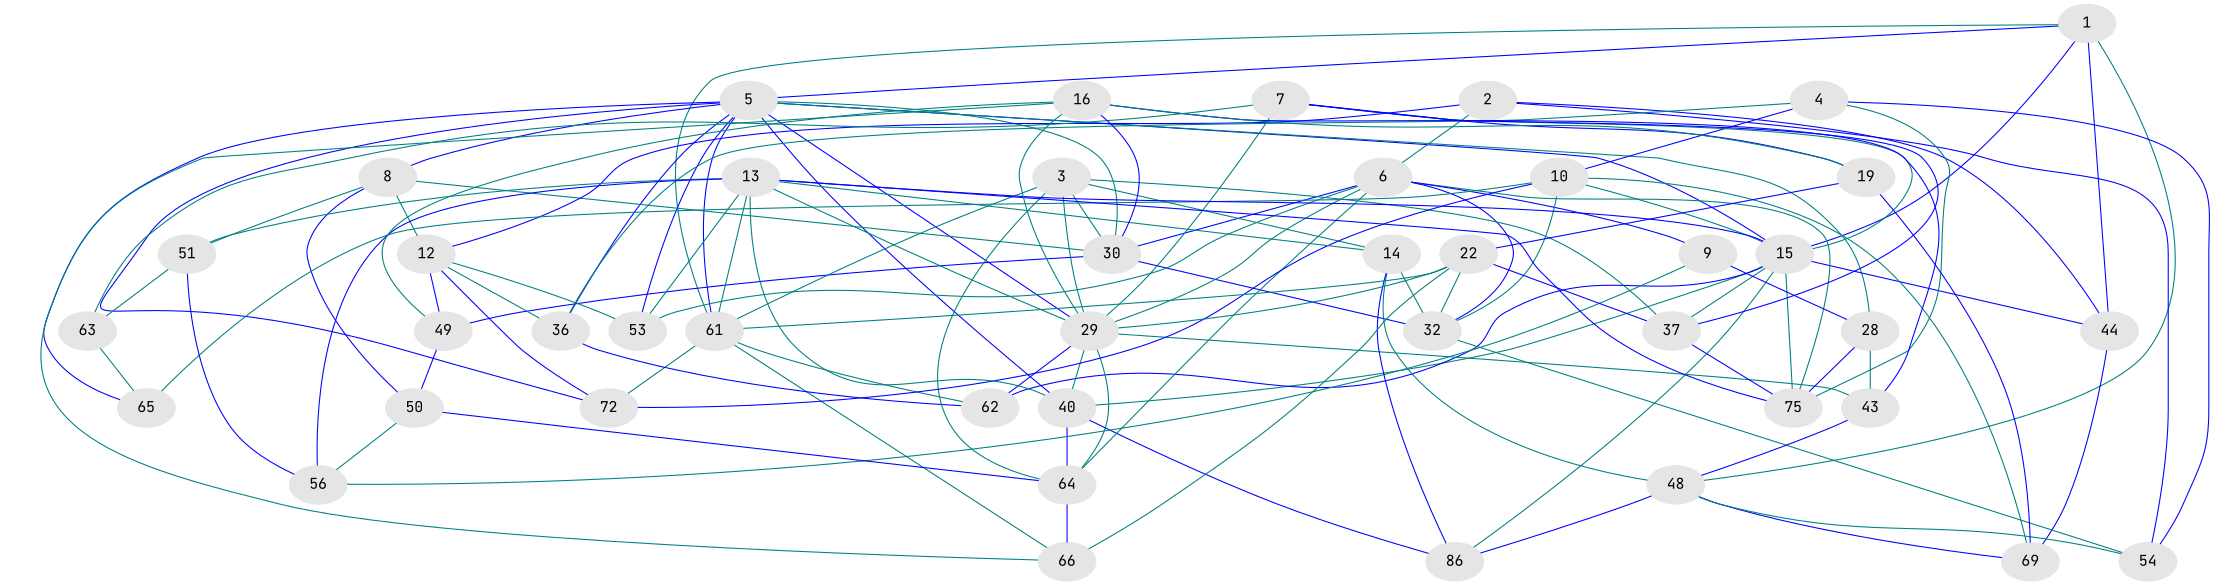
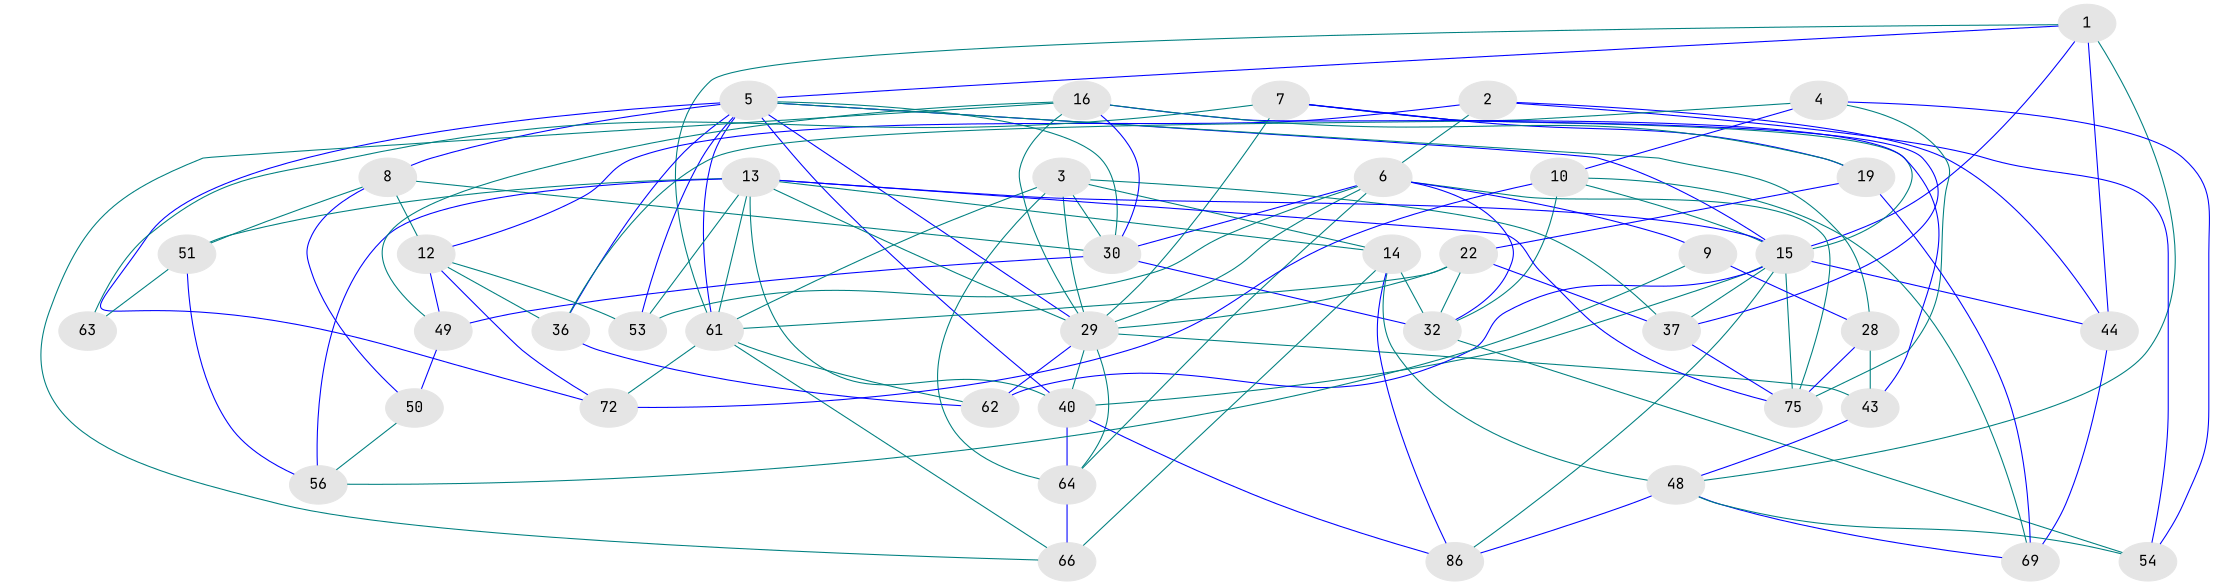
node "65": removed
edge "22" -- "66": now "14" -- "66"
edge "50" -- "64": removed
